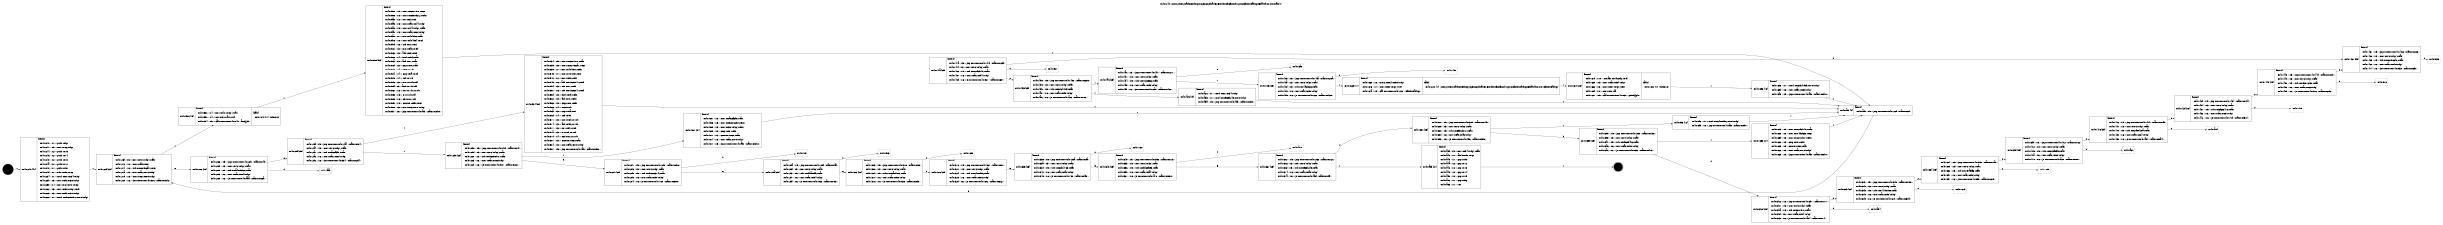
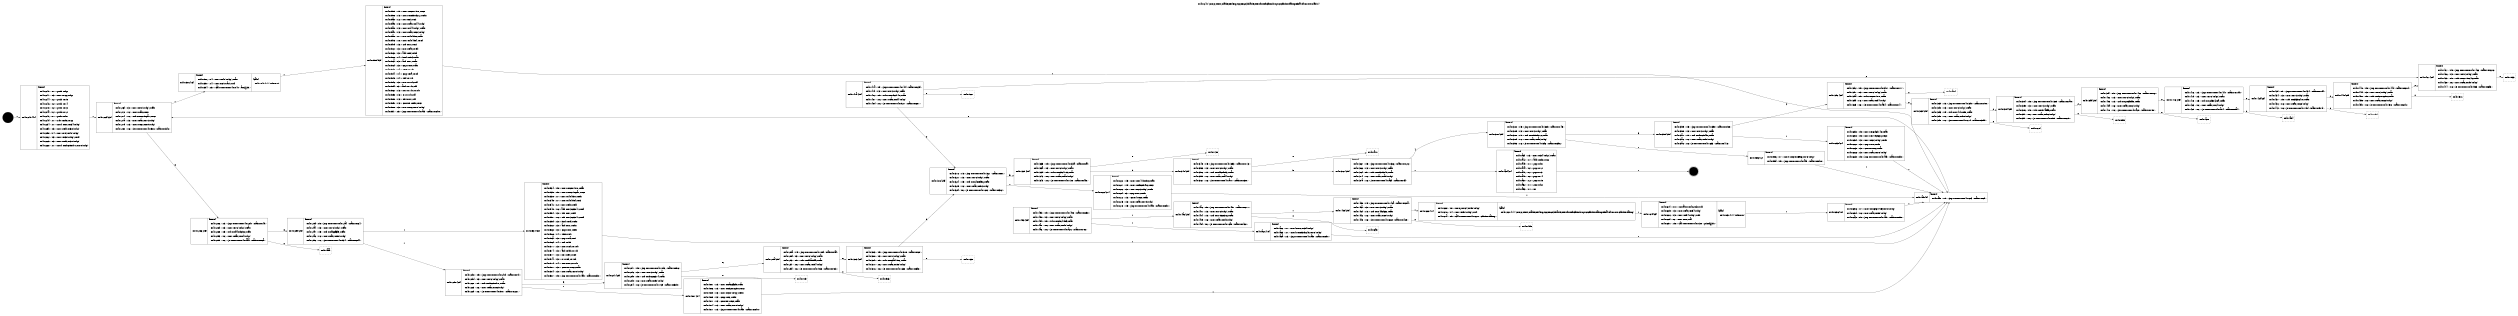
edge "0x40147a [25]" -> "0x401493 [25]": now "0x40147a [25]" -> "0x40131c [25]"
node "0x401602 [27]": added
